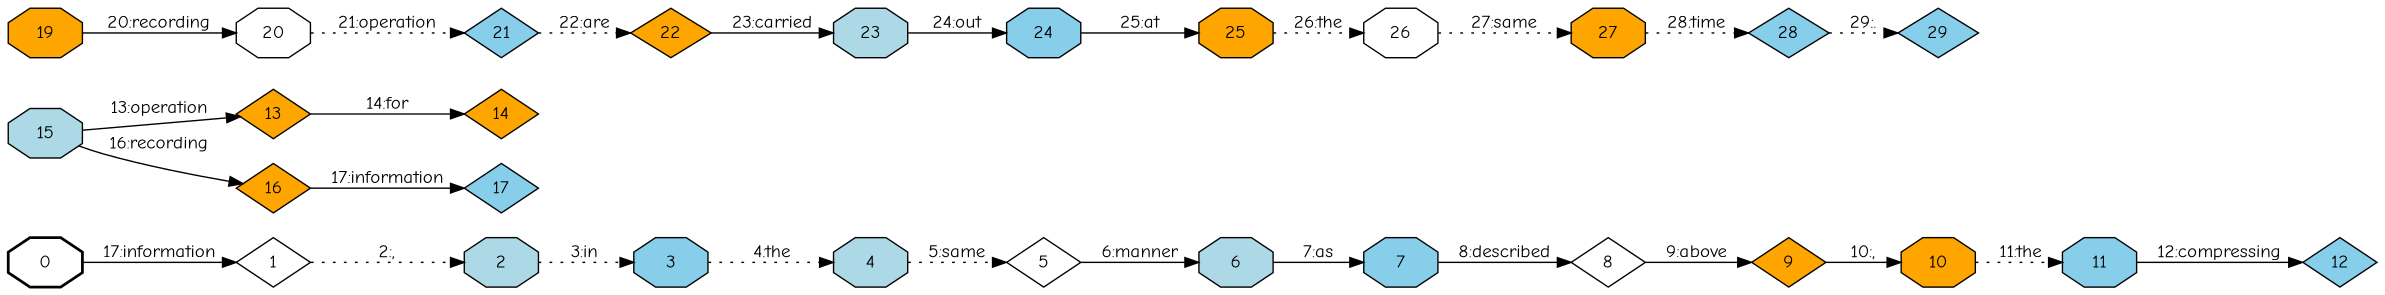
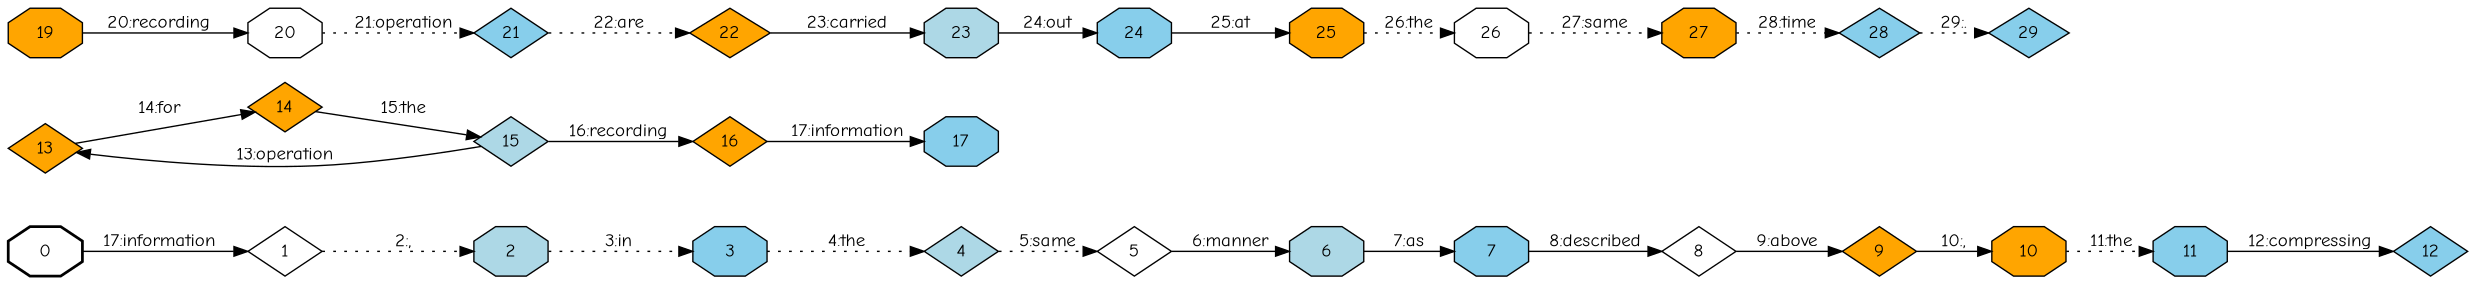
edge "14" -> "15": added, label "15:the"
node "15": shape octagon -> diamond
node "17": shape diamond -> octagon
node "4": shape octagon -> diamond
